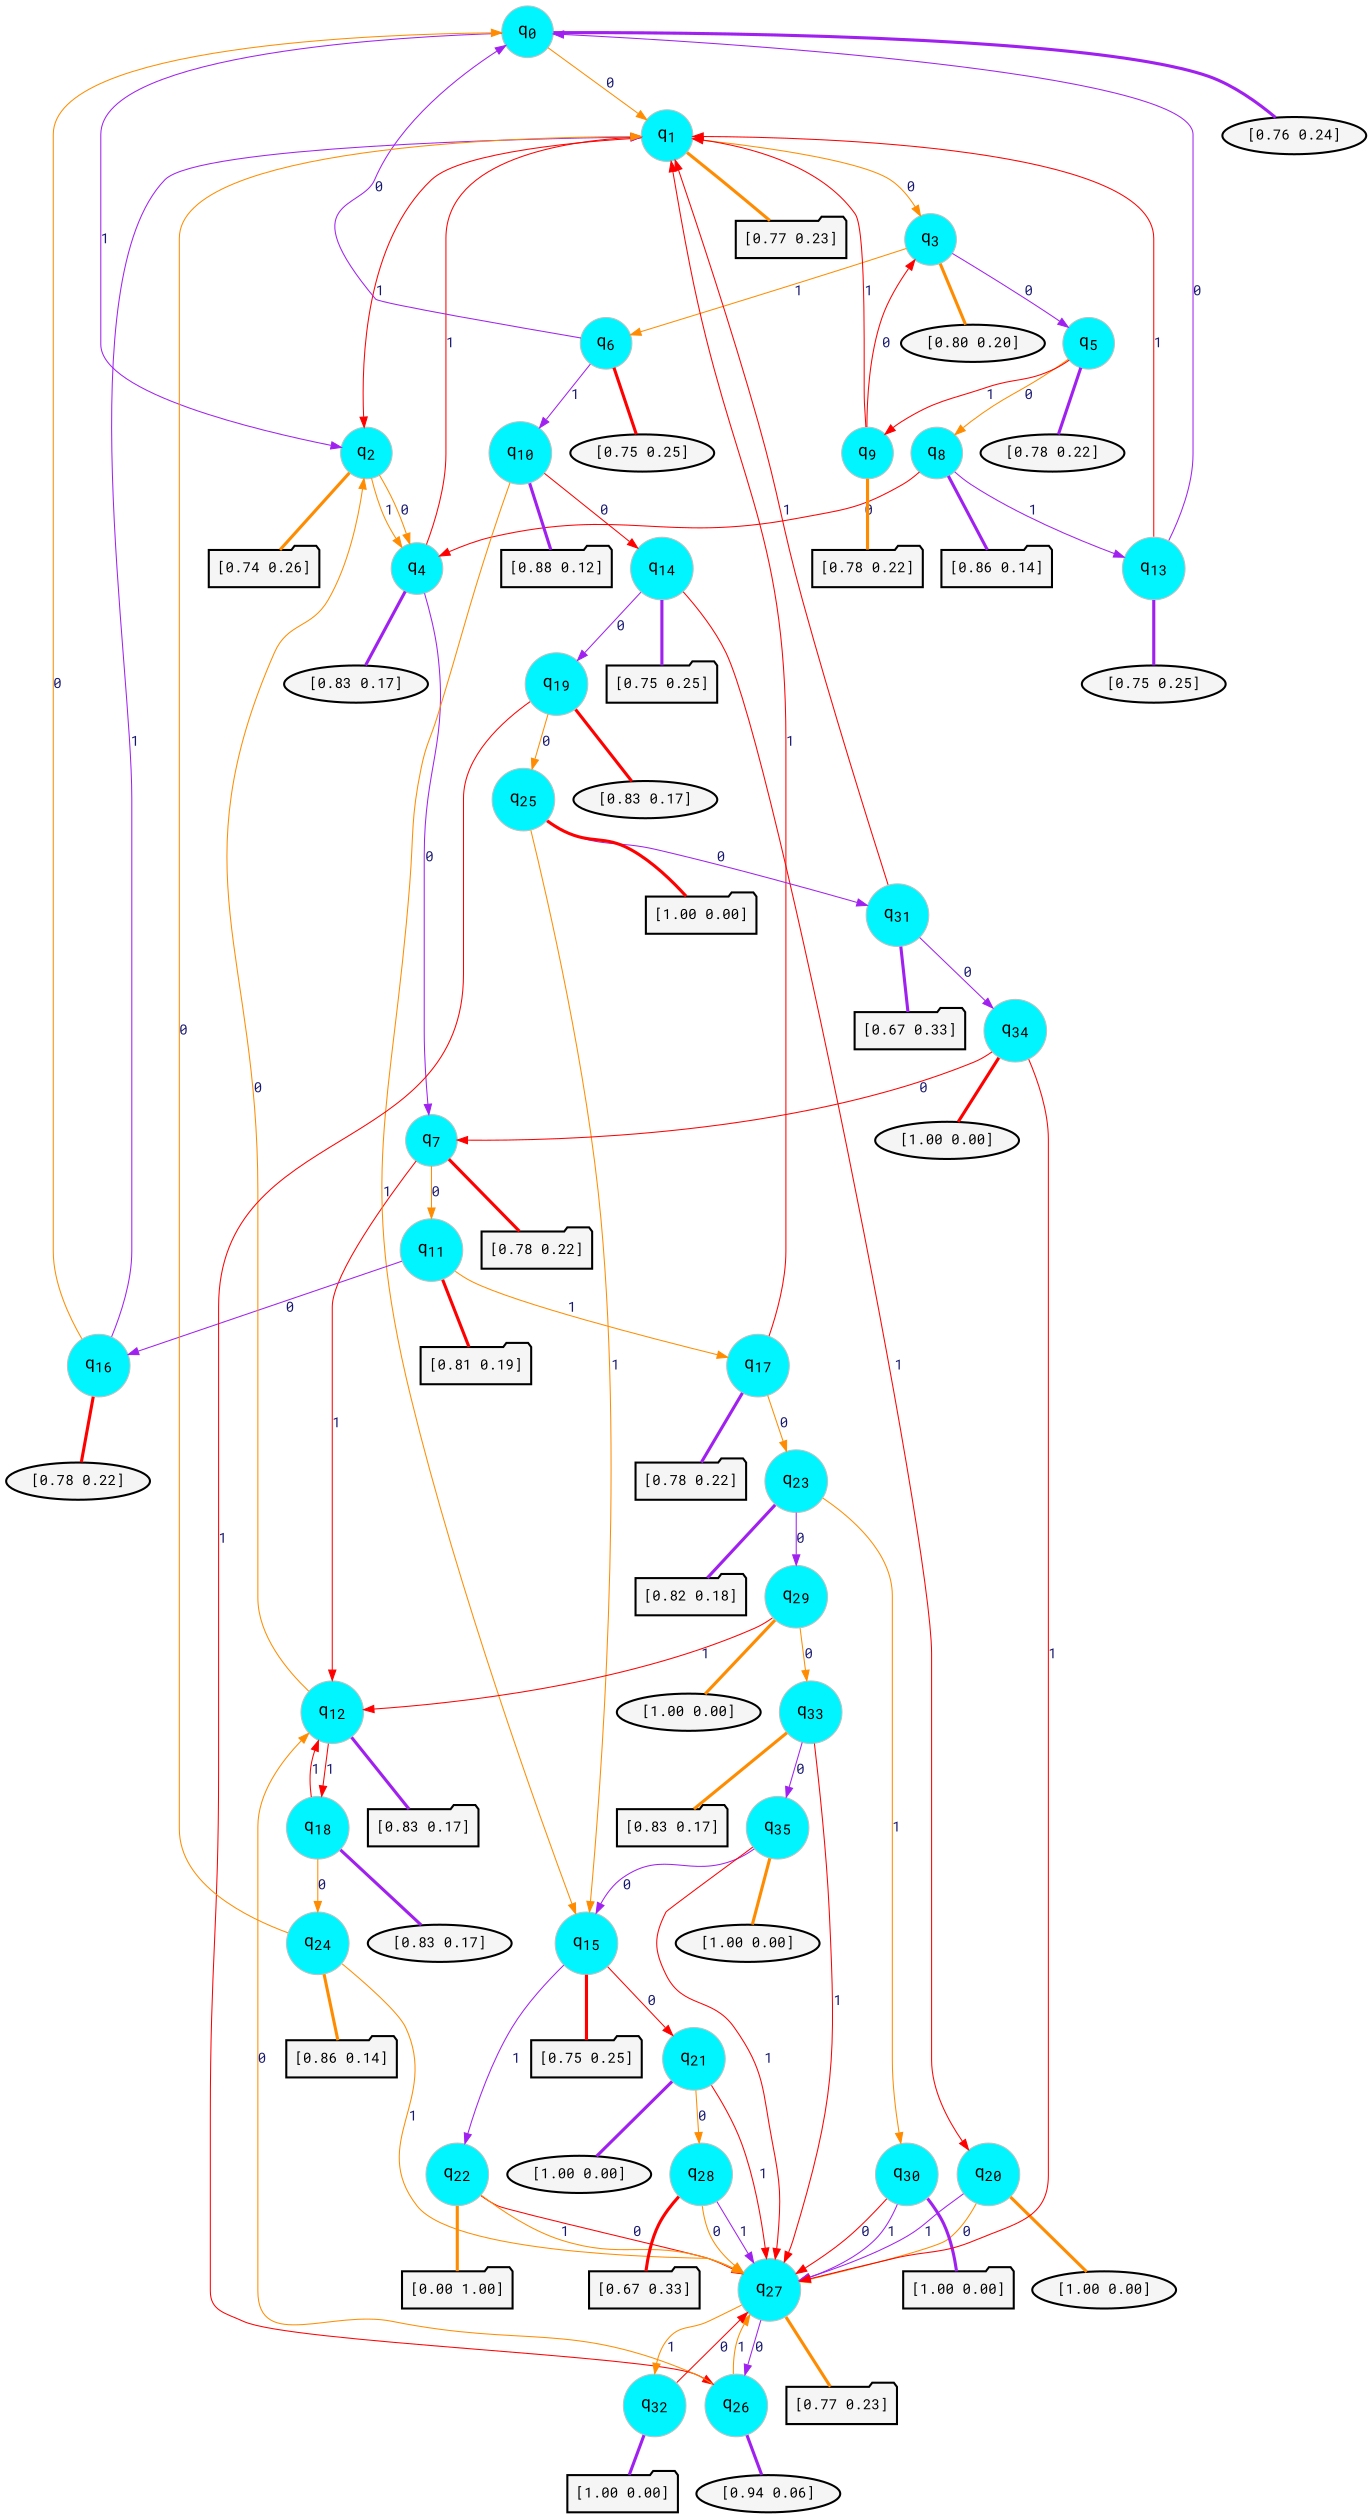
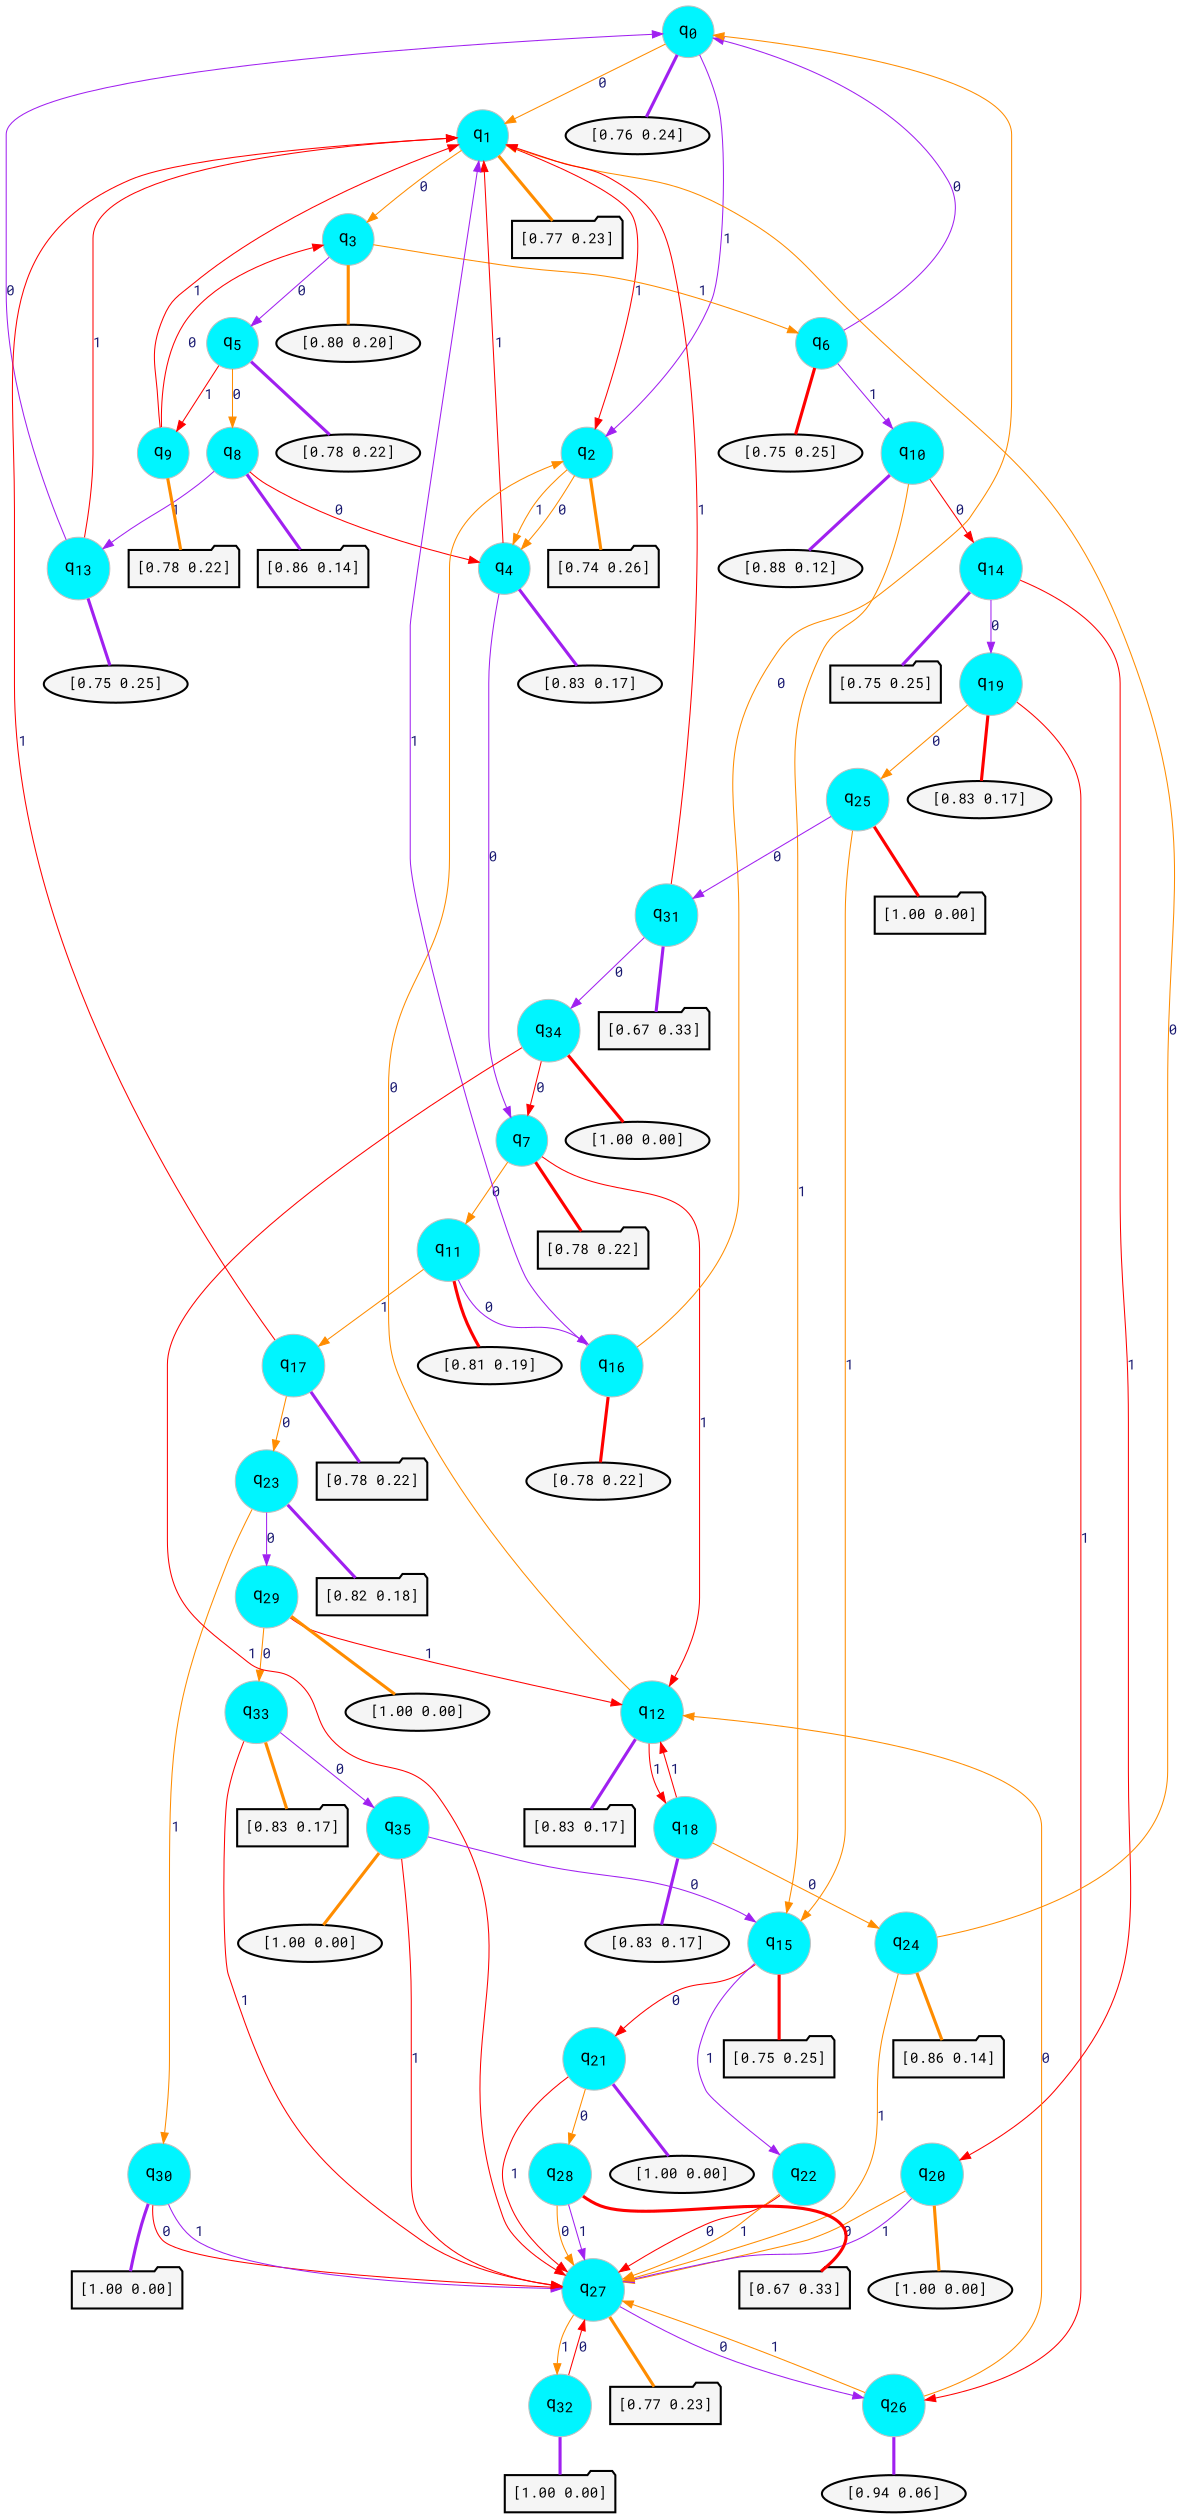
node "[0.88 0.12]": shape folder -> ellipse
node "[0.81 0.19]": shape folder -> ellipse
node "[0.00 1.00]": removed
